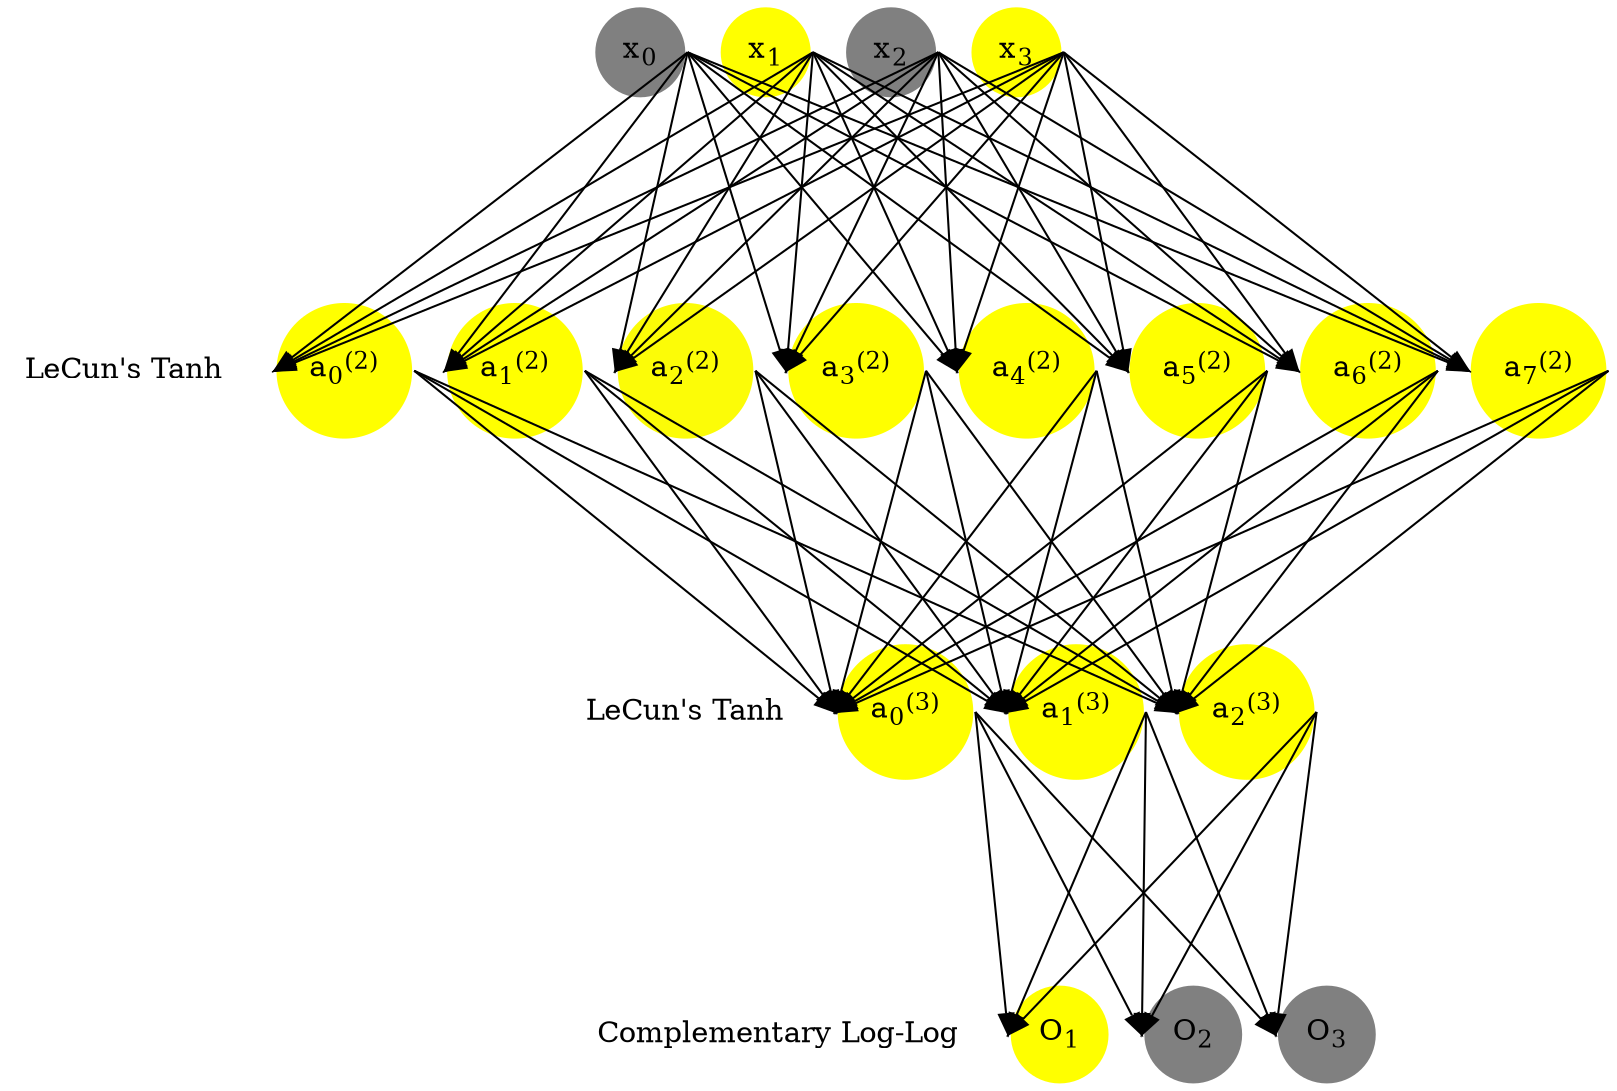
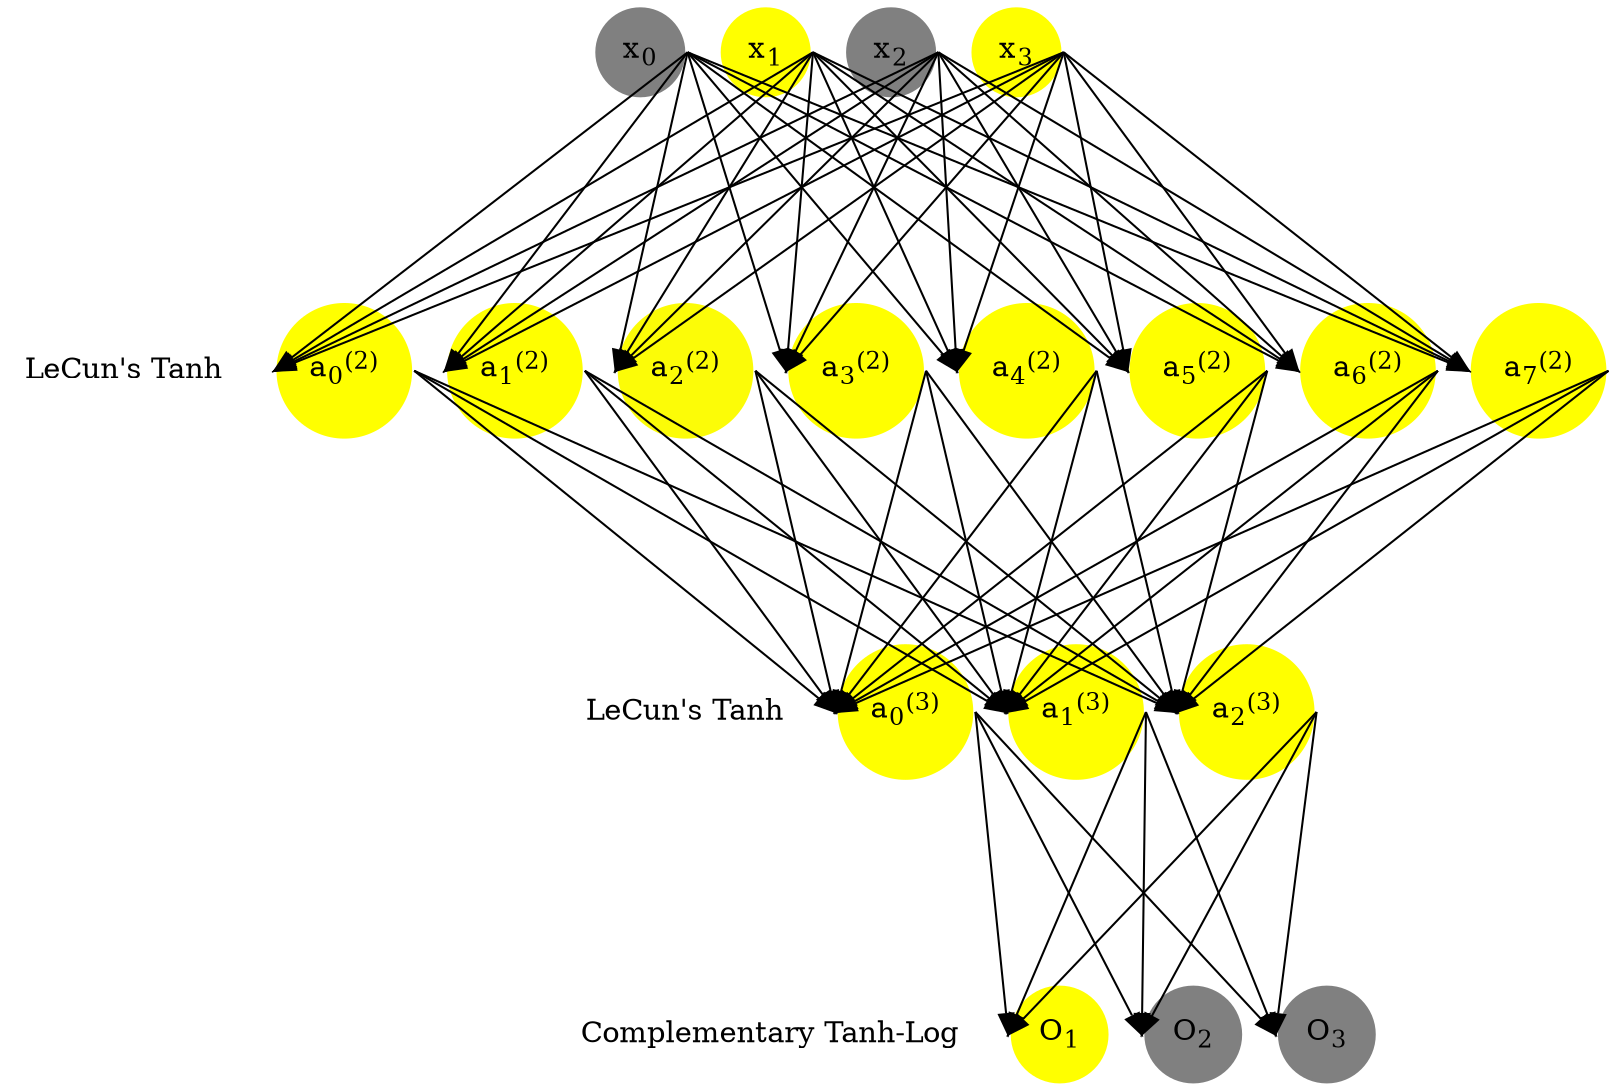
node "Complementary Log-Log": label "Complementary Log-Log" -> "Complementary Tanh-Log"
